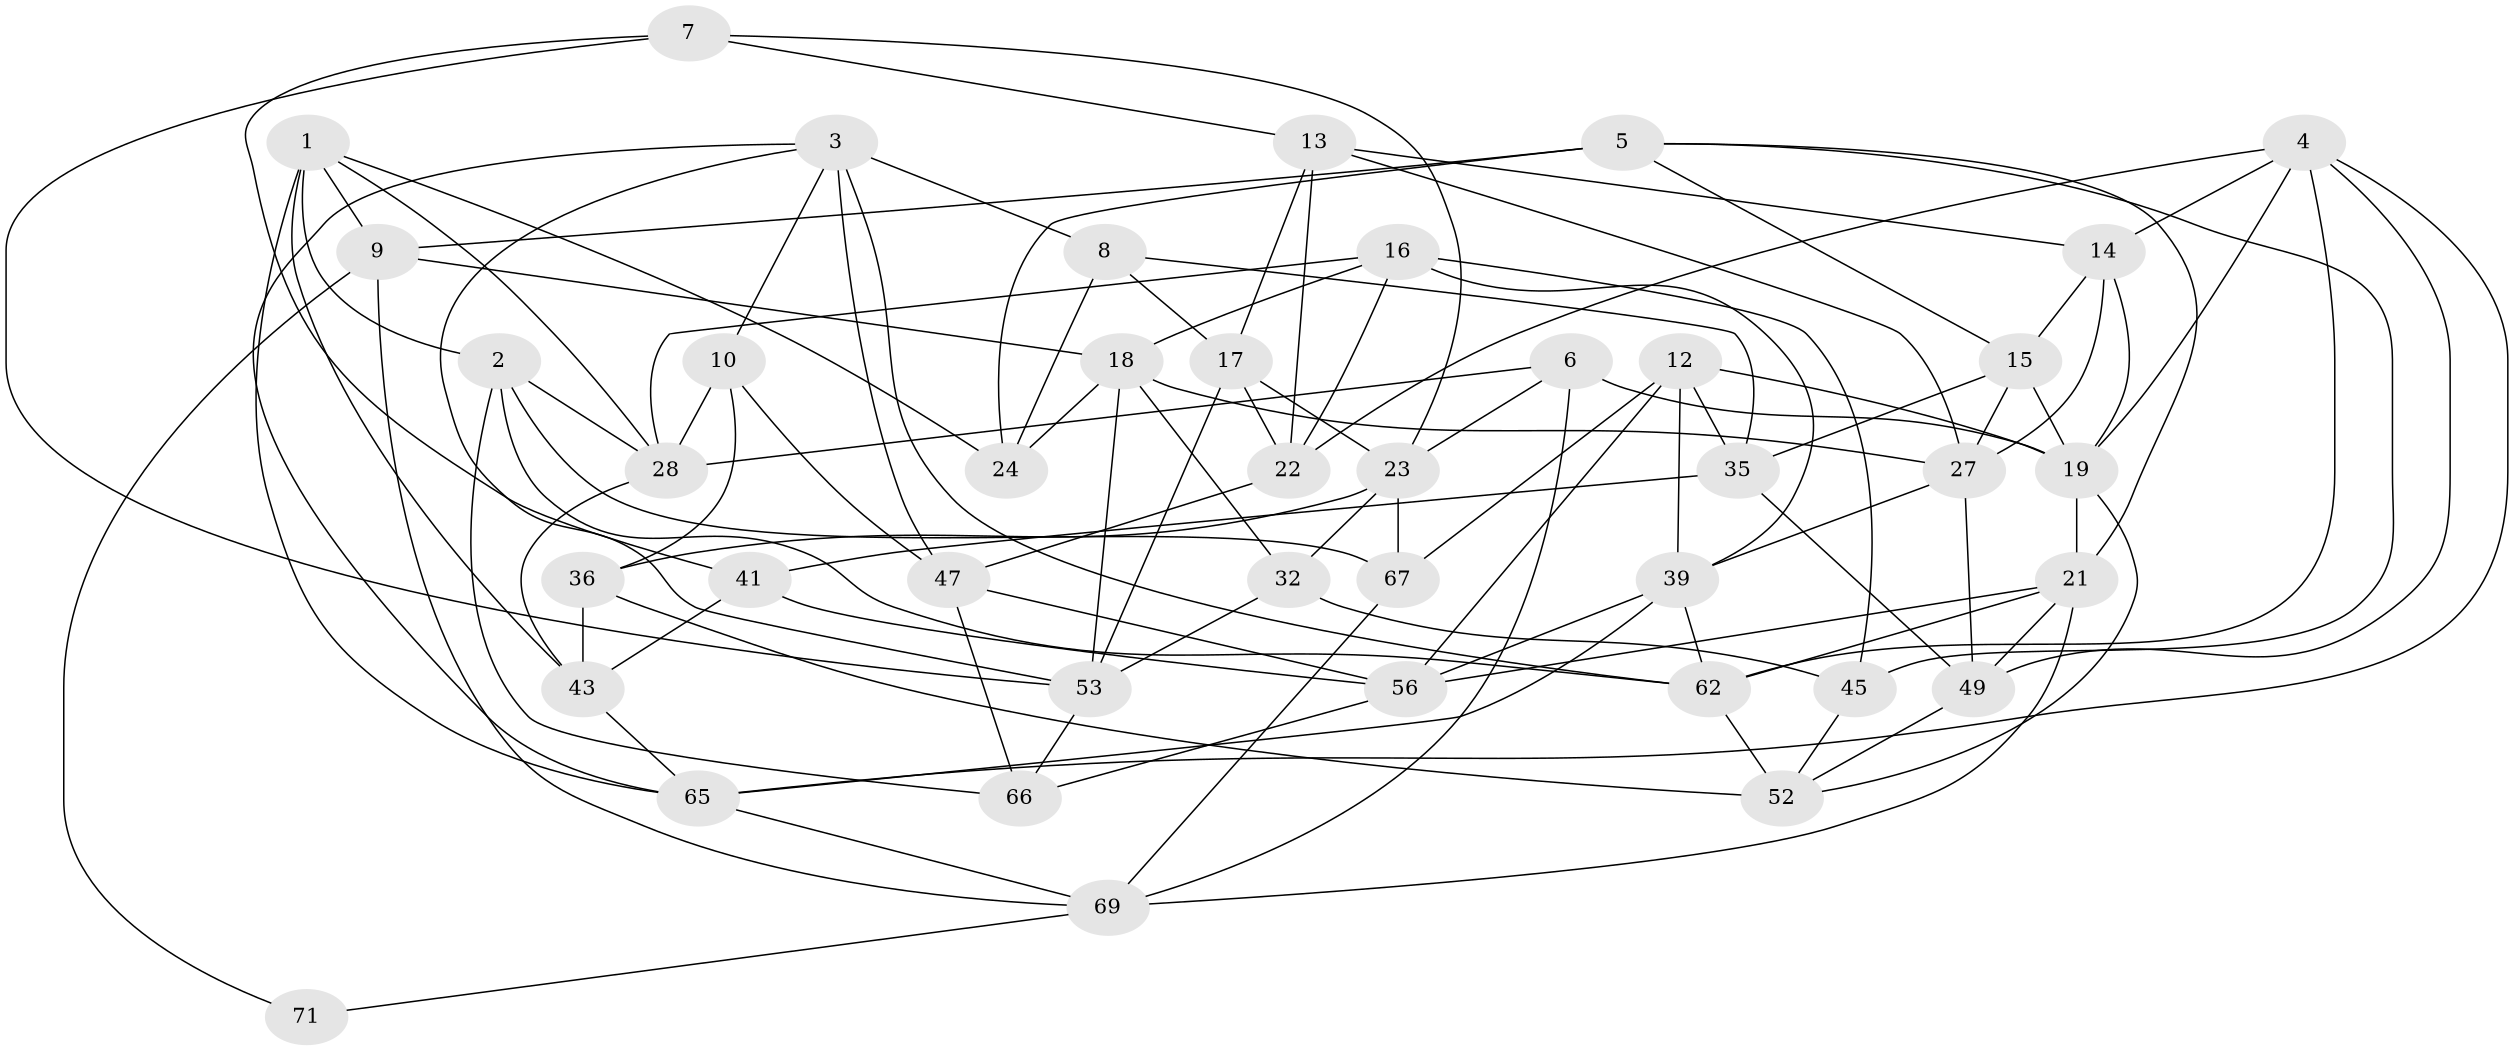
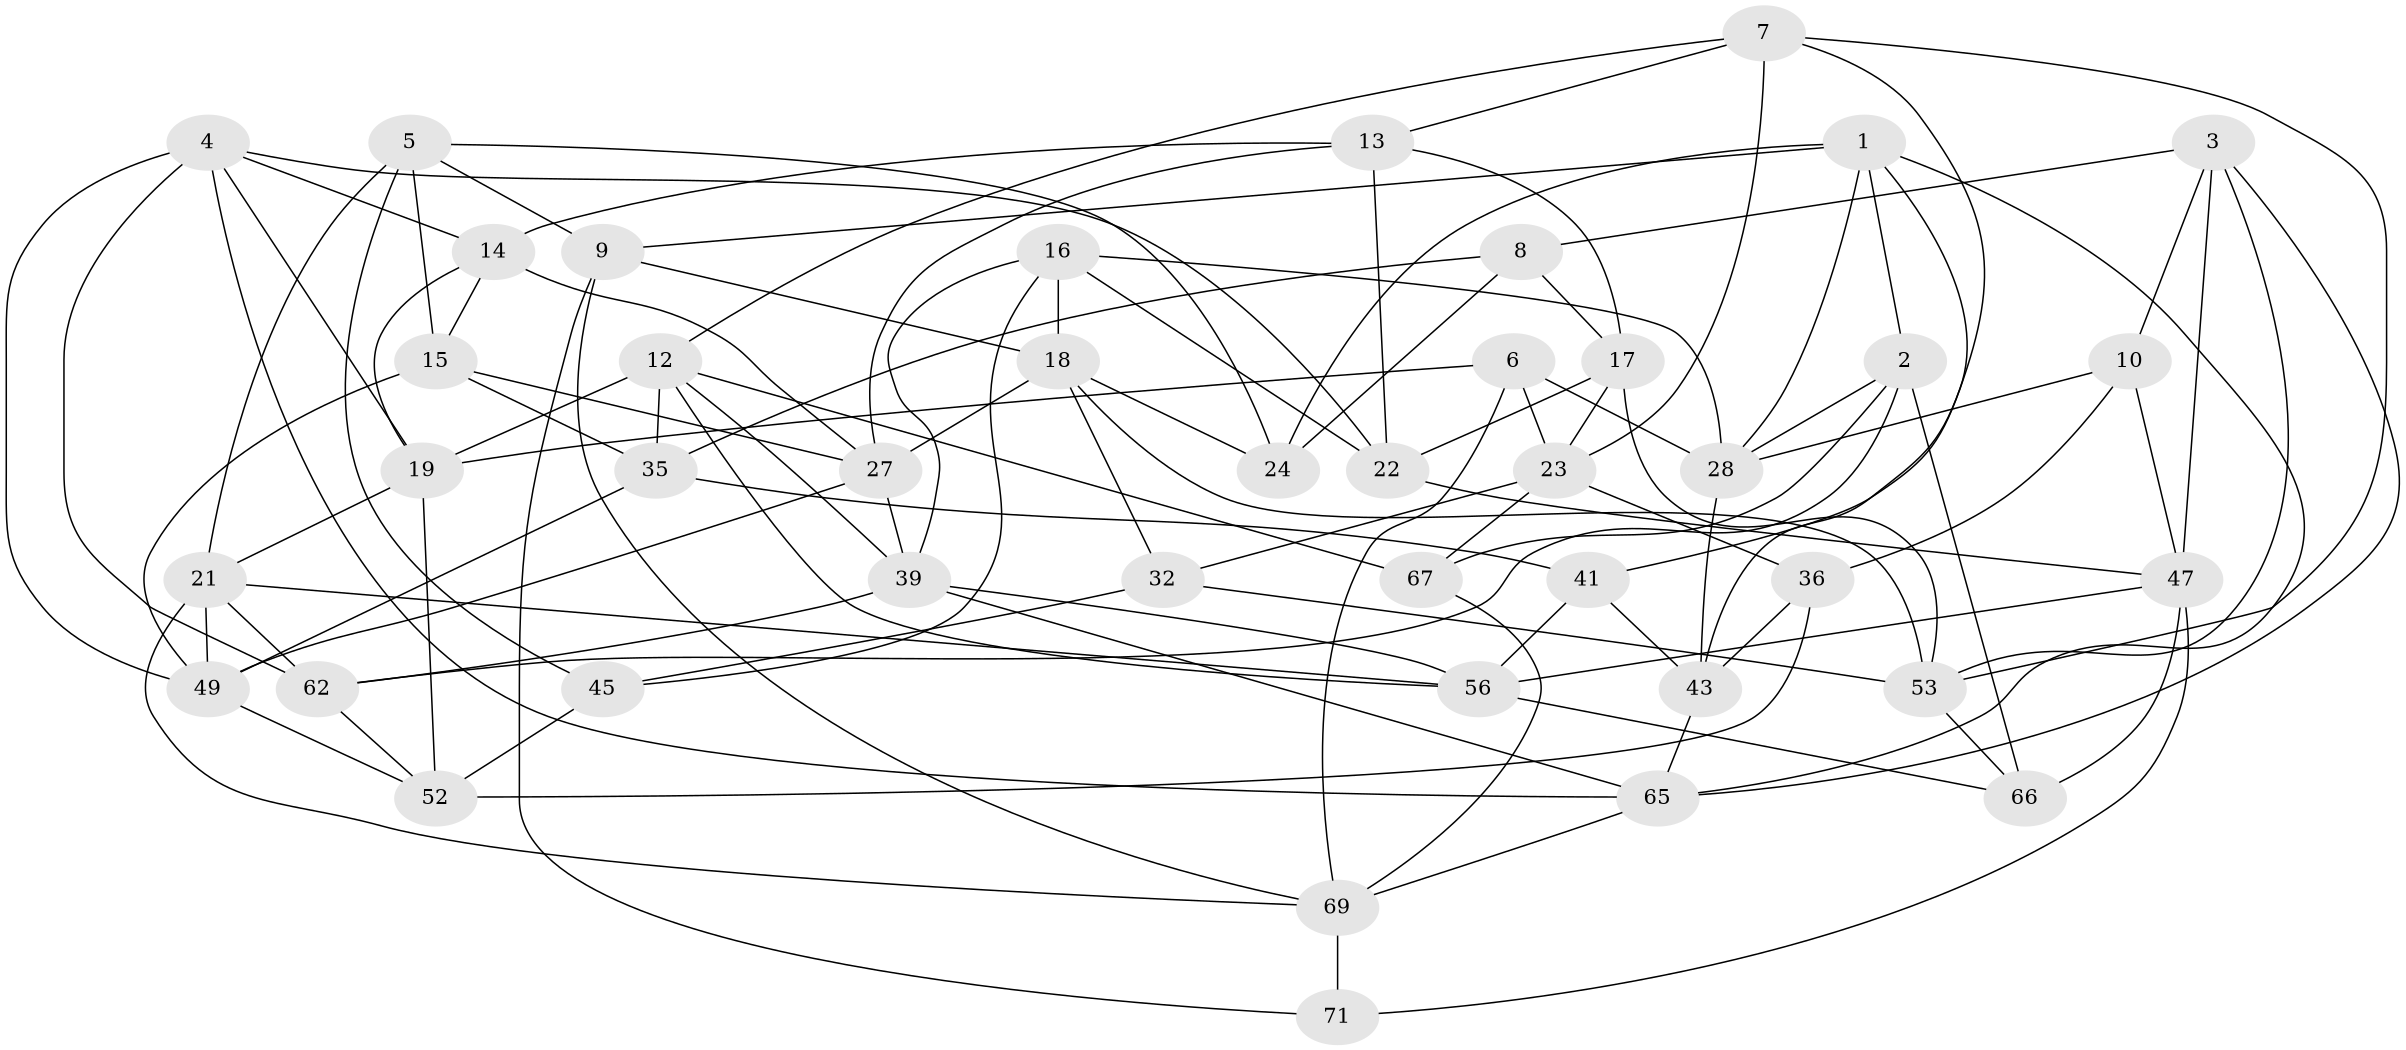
edge "7" -- "12": added
edge "15" -- "19": now "15" -- "49"
edge "3" -- "62": removed
edge "47" -- "71": added
